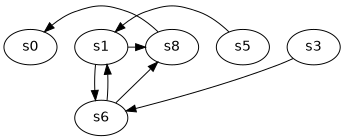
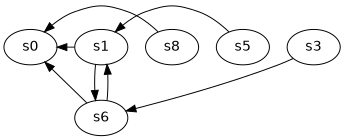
edge "s1" -> "s8": now "s1" -> "s0"
edge "s6" -> "s8": now "s6" -> "s0"
